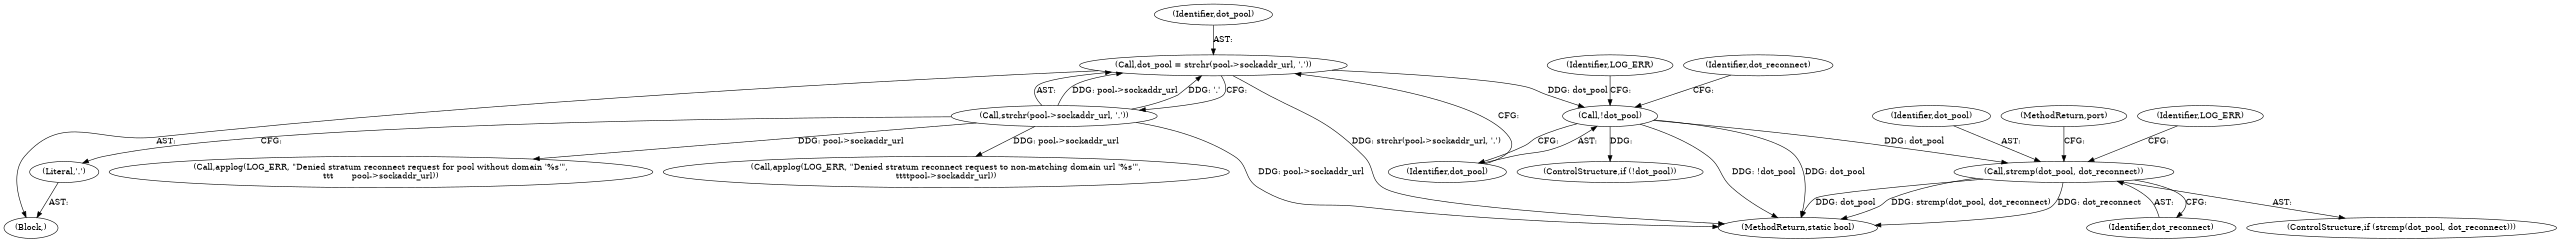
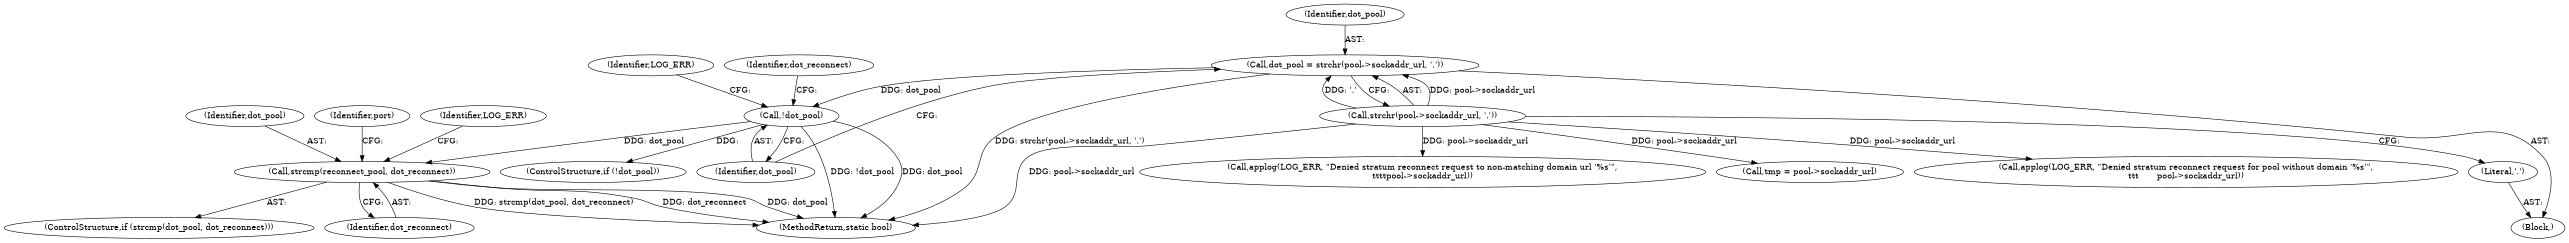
node "(MethodReturn,port)": label "(MethodReturn,port)" -> "(Identifier,port)"
node "(Call,tmp = pool->sockaddr_url)": added
node "(Call,strcmp(dot_pool, dot_reconnect))": label "(Call,strcmp(dot_pool, dot_reconnect))" -> "(Call,strcmp(reconnect_pool, dot_reconnect))"
